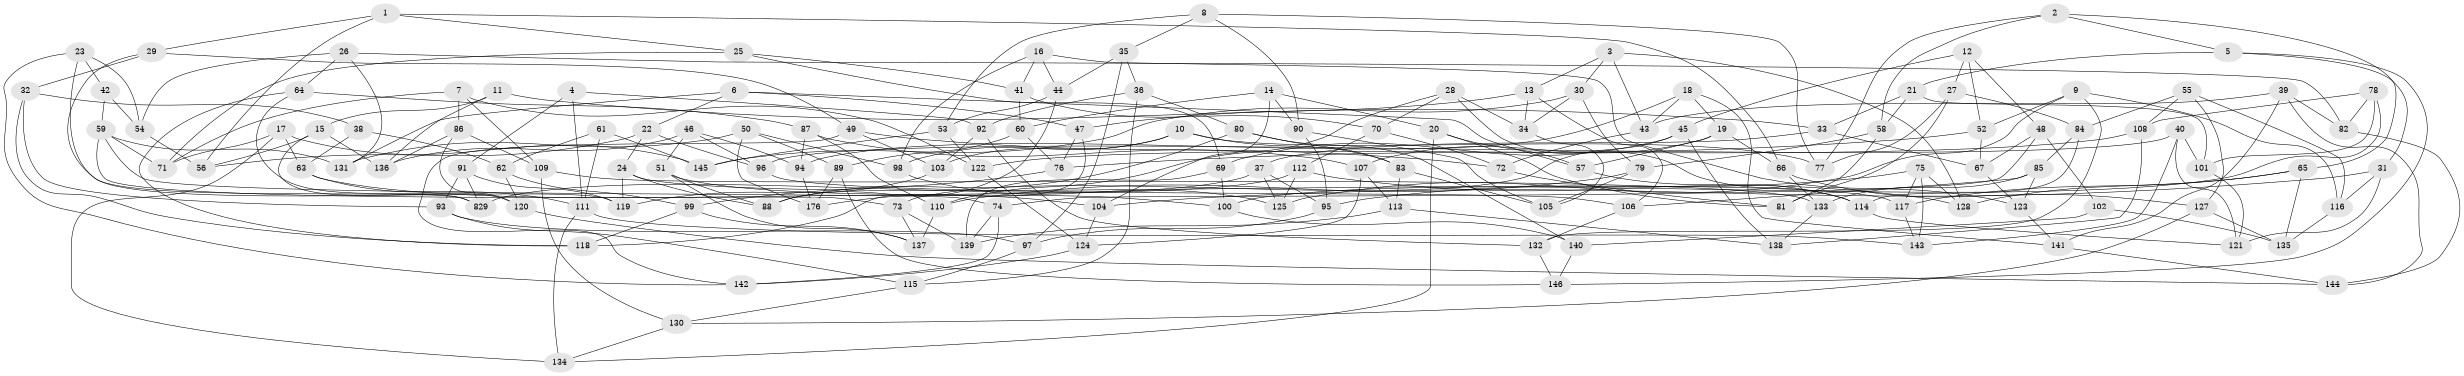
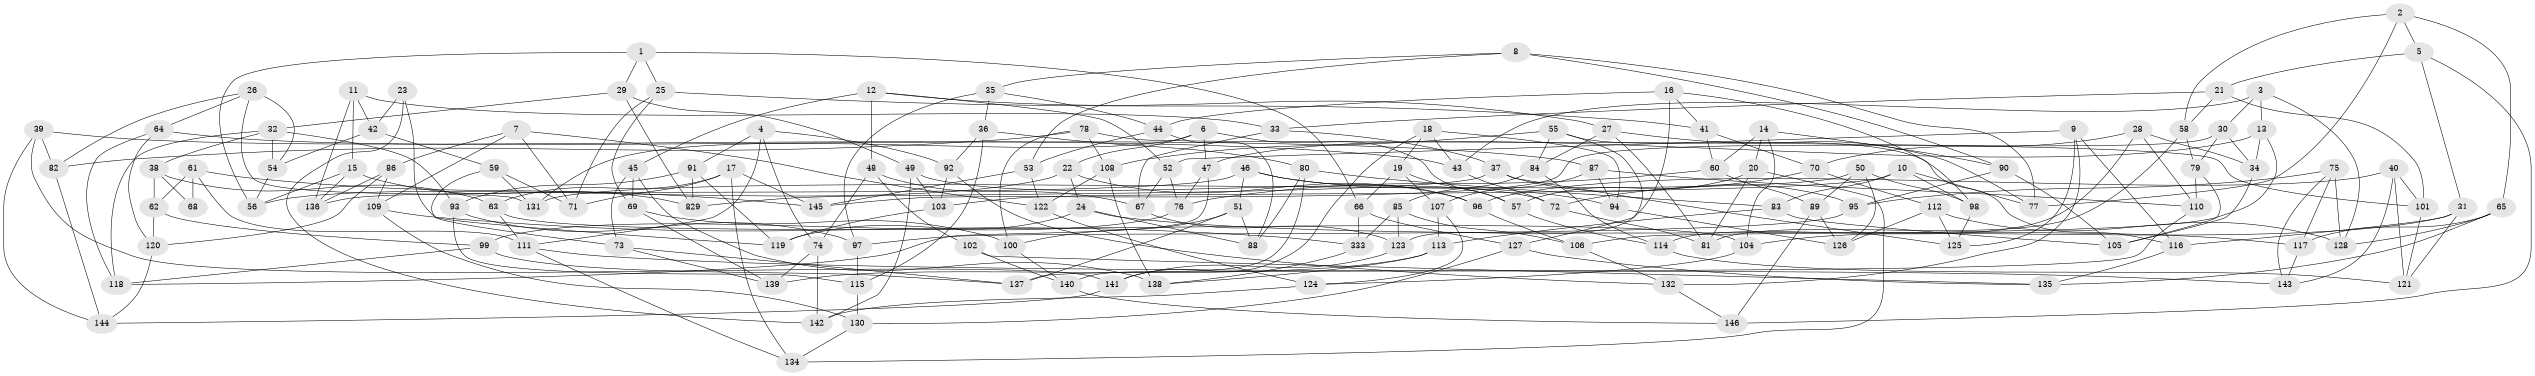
edge "23" -- "54": now "32" -- "54"
edge "11" -- "42": added
edge "59" -- "74": now "4" -- "74"
node "68": added
node "176": label "176" -> "126"
node "133": label "133" -> "333"
